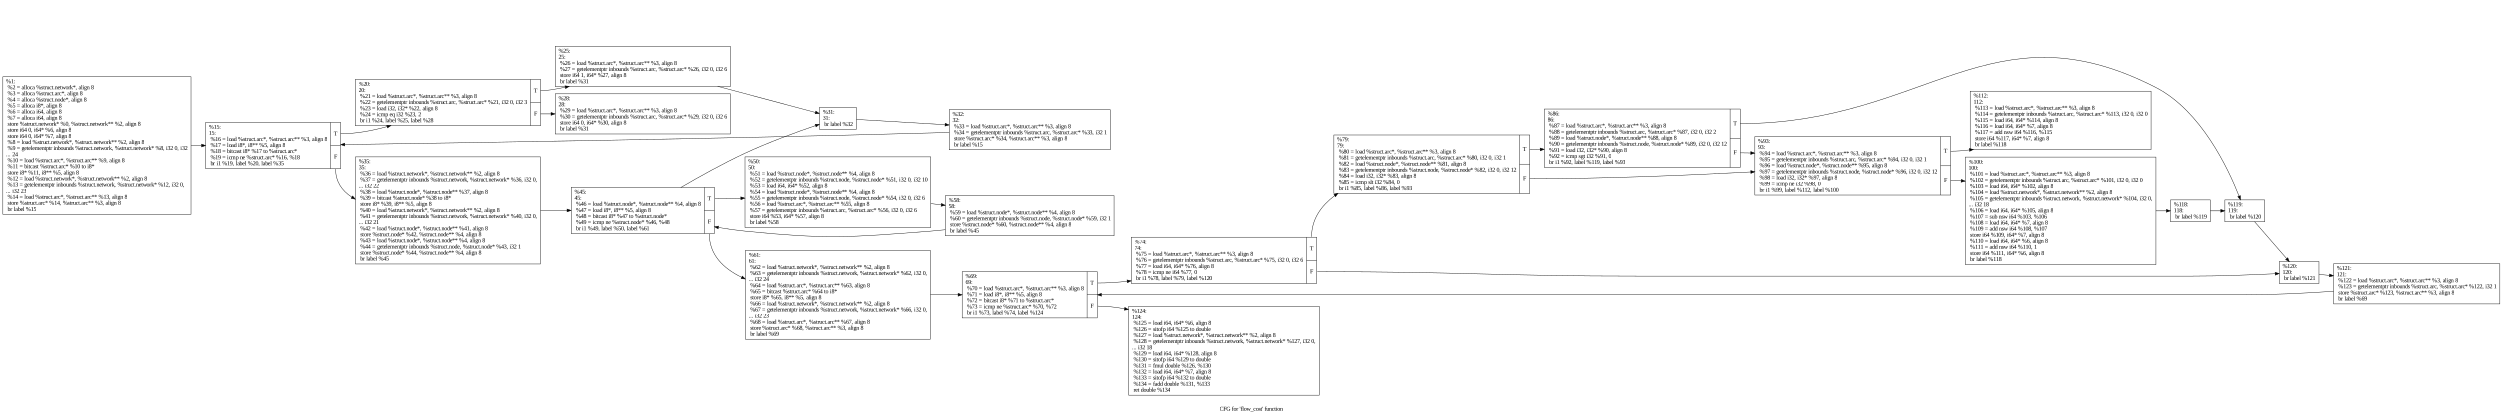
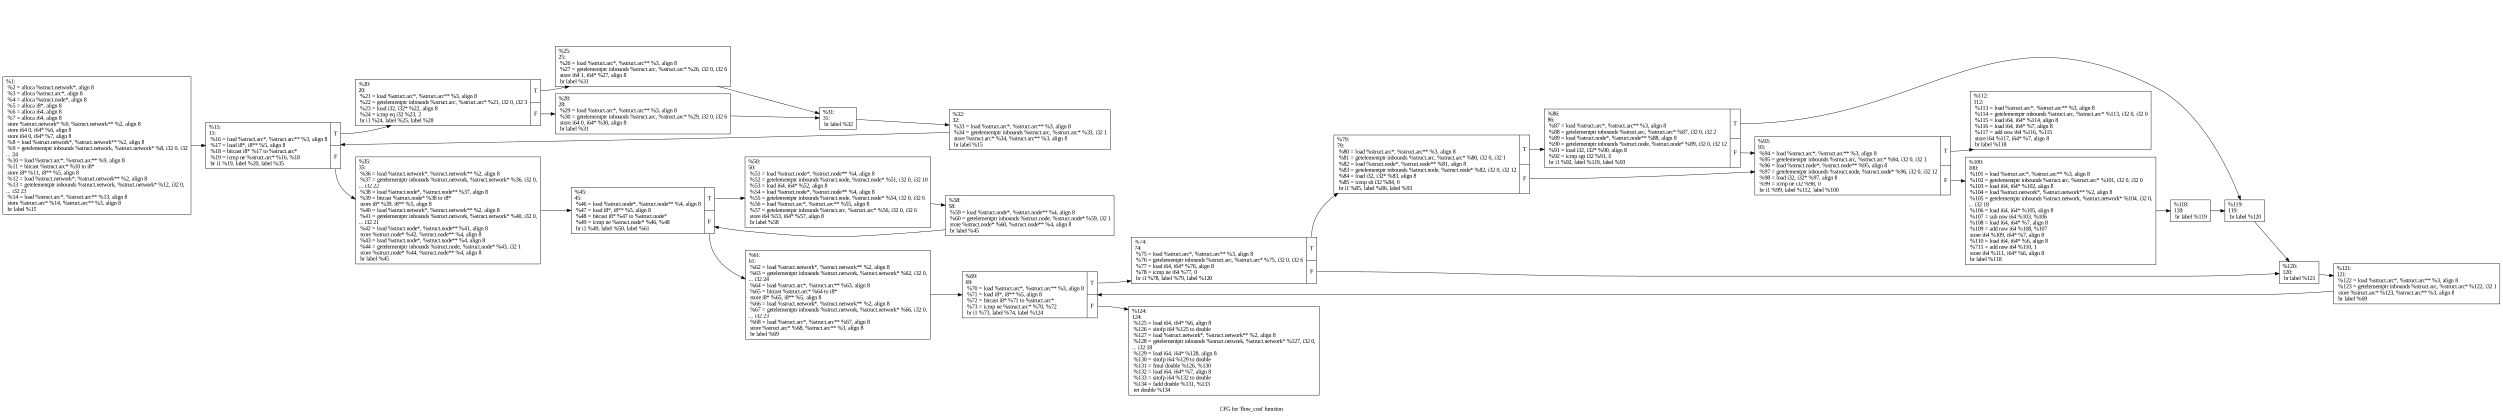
edge "%45:" -> "%31:": now "%28:" -> "%31:"
node "%100:": text "%111 = add nsw i64 %110, 1" -> "%711 = add nsw i64 %110, 1"
